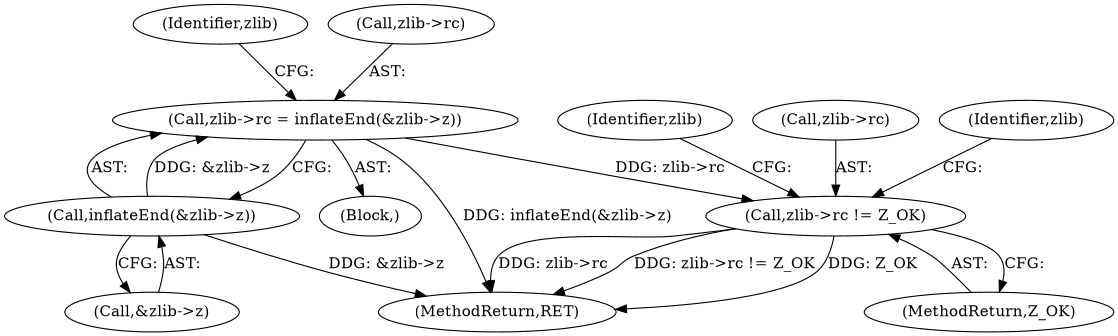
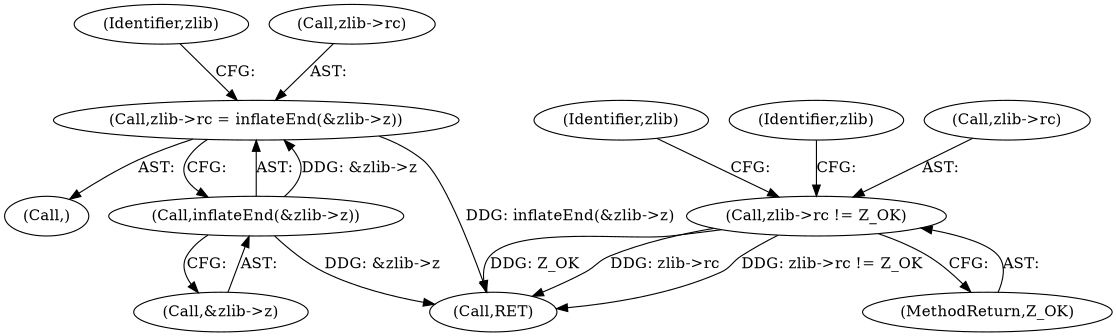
edge "(Call,zlib->rc = inflateEnd(&zlib->z))" -> "(Call,zlib->rc != Z_OK)": removed, label "DDG: zlib->rc"
node "(Block,)": label "(Block,)" -> "(Call,)"
node "(MethodReturn,RET)": label "(MethodReturn,RET)" -> "(Call,RET)"
